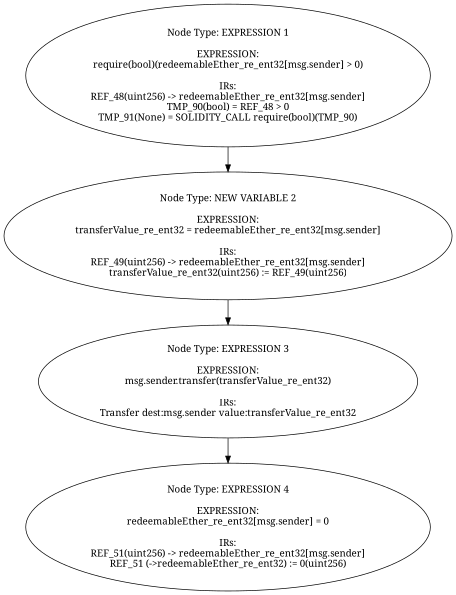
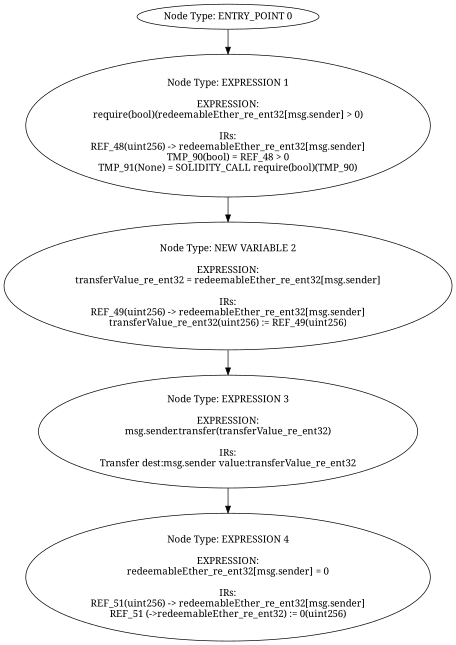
node "Node Type: ENTRY_POINT 0": added
